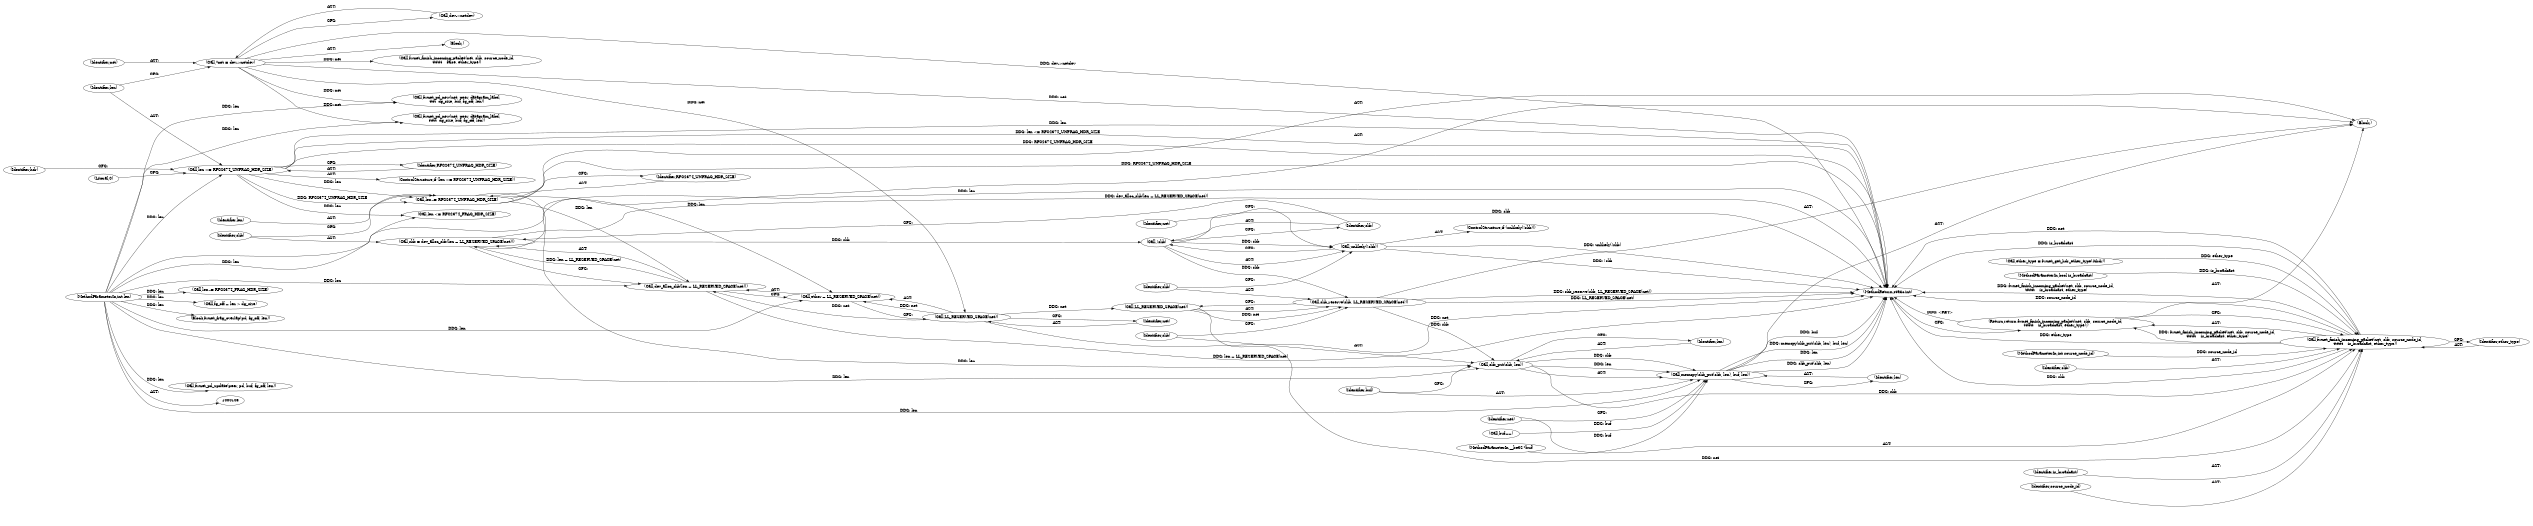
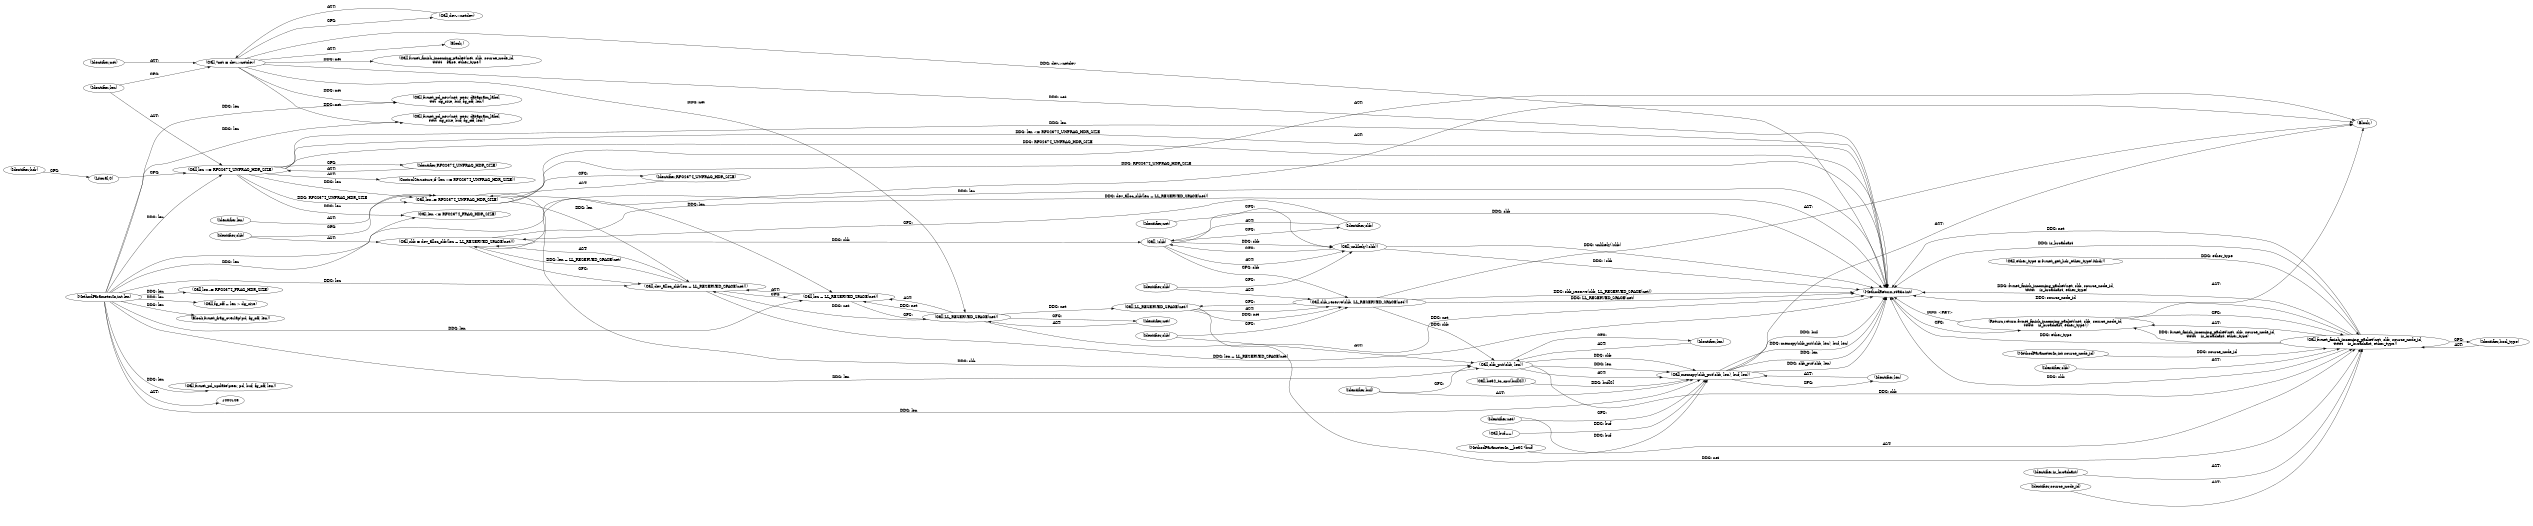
edge "(Identifier,hdr)" -> "(Call,len <= RFC2374_UNFRAG_HDR_SIZE)": now "(Identifier,hdr)" -> "(Literal,0)"
node "(ControlStructure,if (unlikely(!skb)))": removed
edge "(Call,!skb)" -> "(Call,skb_reserve(skb, LL_RESERVED_SPACE(net)))": label "DDG: skb" -> "CFG: skb"
node "(MethodParameterIn,bool is_broadcast)": removed
node "(Call,ether + LL_RESERVED_SPACE(net))": label "(Call,ether + LL_RESERVED_SPACE(net))" -> "(Call,len + LL_RESERVED_SPACE(net))"
node "(Identifier,ether_type)": label "(Identifier,ether_type)" -> "(Identifier,bool_type)"
edge "(Call,len -= RFC2374_UNFRAG_HDR_SIZE)" -> "(Call,skb_put(skb, len))": label "DDG: len" -> "DDG: skb"
node "(Call,be32_to_cpu(buf[0]))": added
